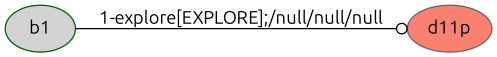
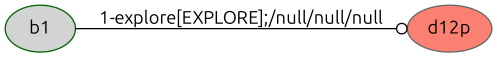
node "d11p": label "d11p" -> "d12p"
